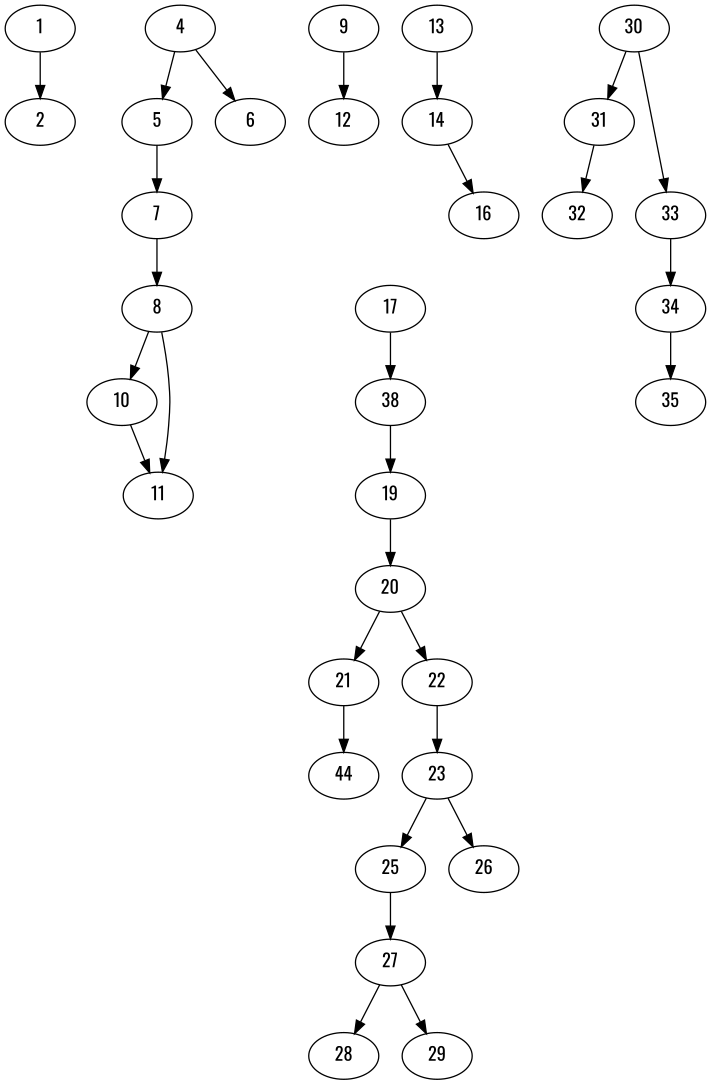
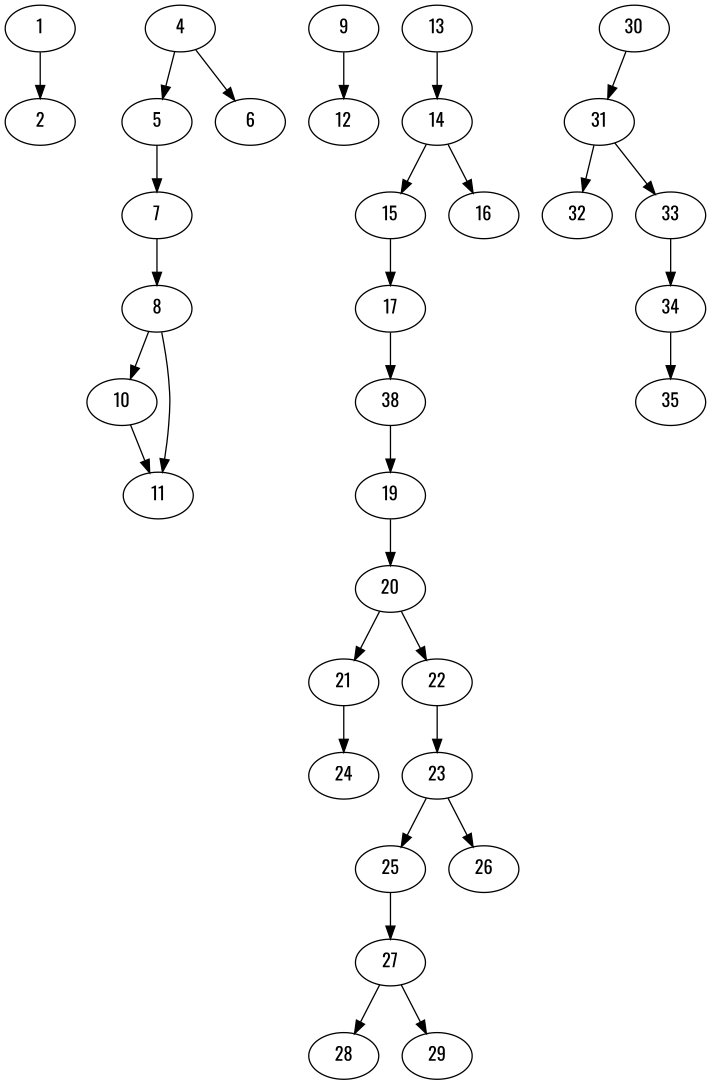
edge "30" -> "33": now "31" -> "33"
node "15": added
node "44": label "44" -> "24"
